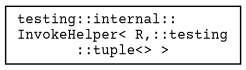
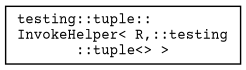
node "testing::internal:: InvokeHelper< R,::testing ::tuple<> >": label "testing::internal:: InvokeHelper< R,::testing ::tuple<> >" -> "testing::tuple:: InvokeHelper< R,::testing ::tuple<> >"
